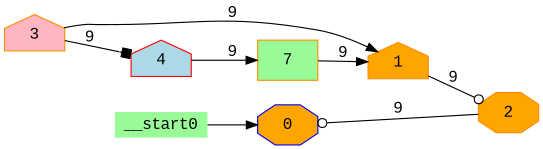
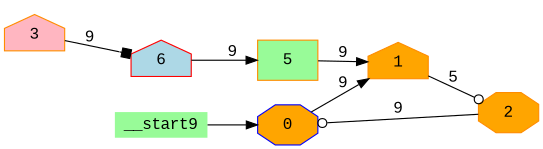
edge "3" -> "1": now "0" -> "1"
node "4": label "4" -> "6"
node "7": label "7" -> "5"
edge "1" -> "2": label "9" -> "5"
node "__start0": label "__start0" -> "__start9"
